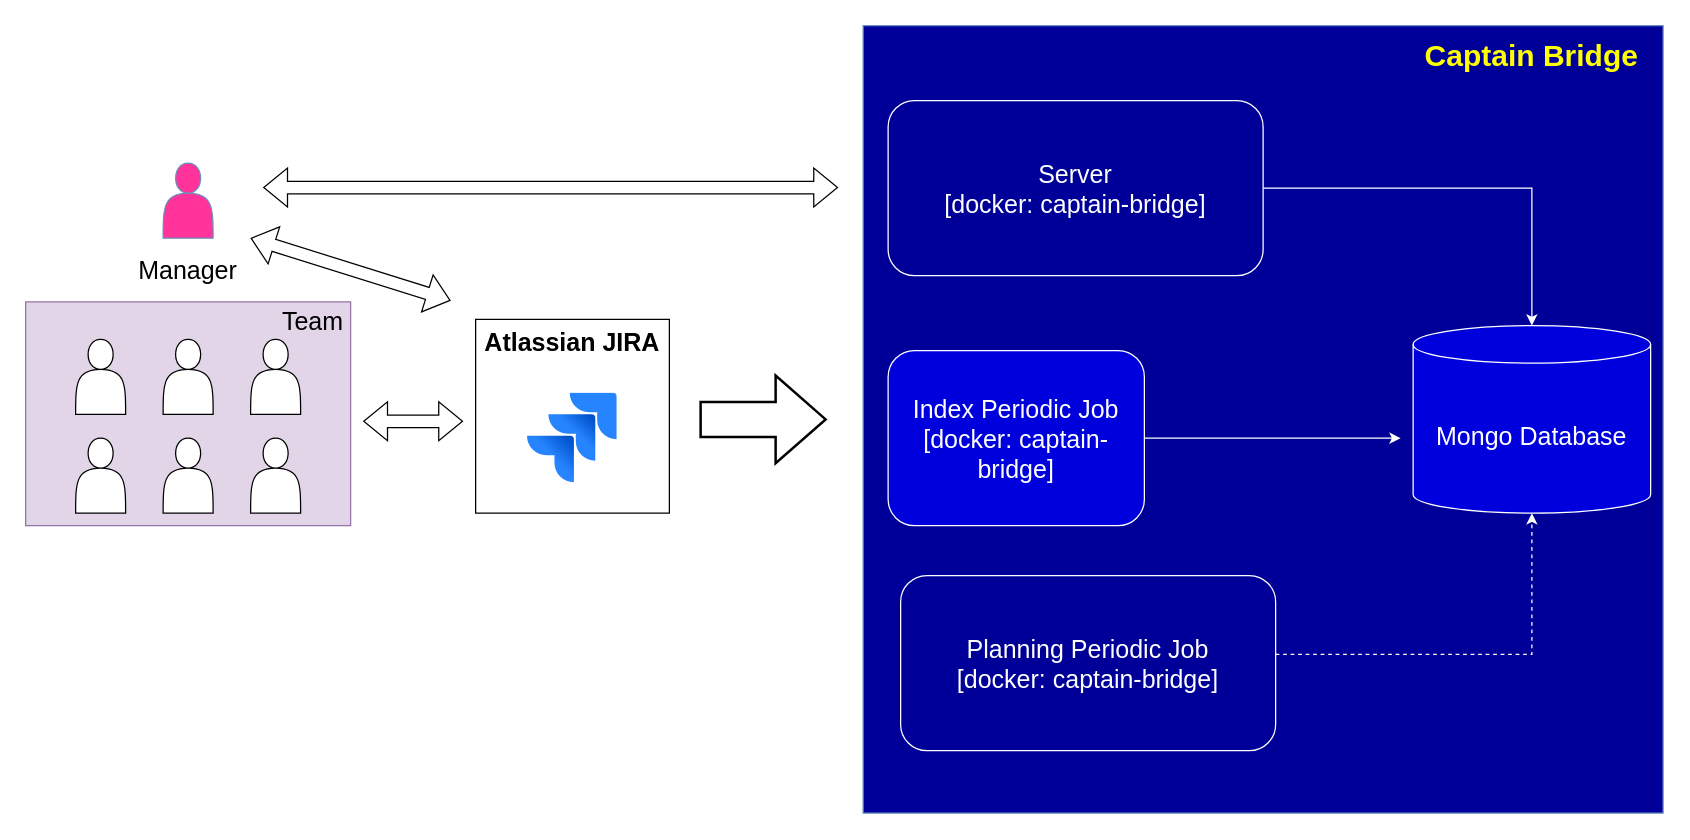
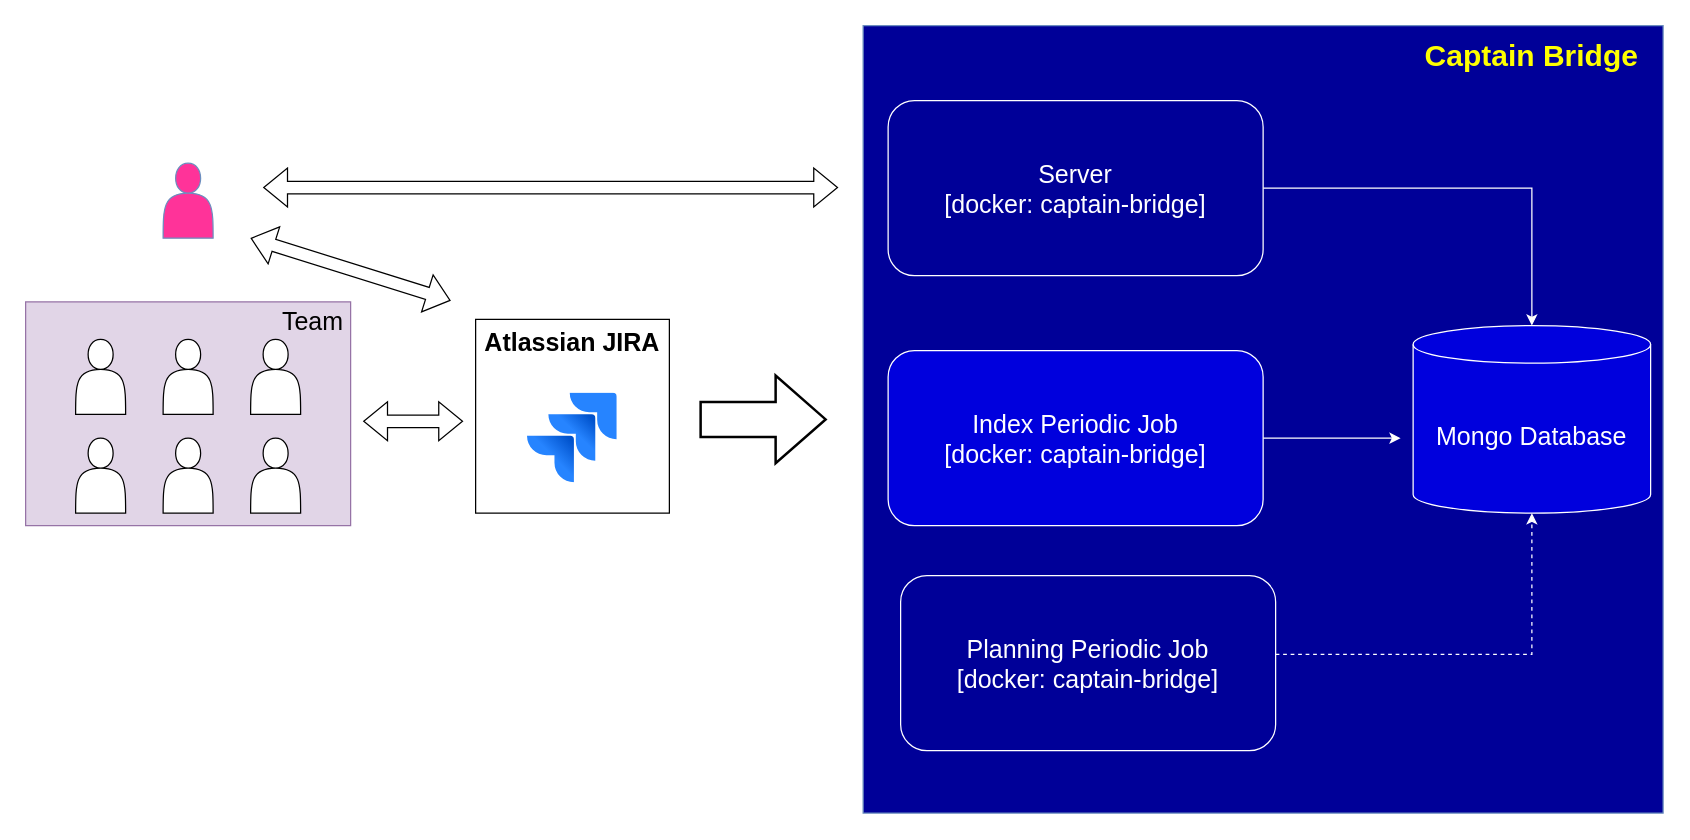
node "Manager": removed
node "Index Periodic Job [docker: captain-bridge]": size 256x175 -> 375x175
